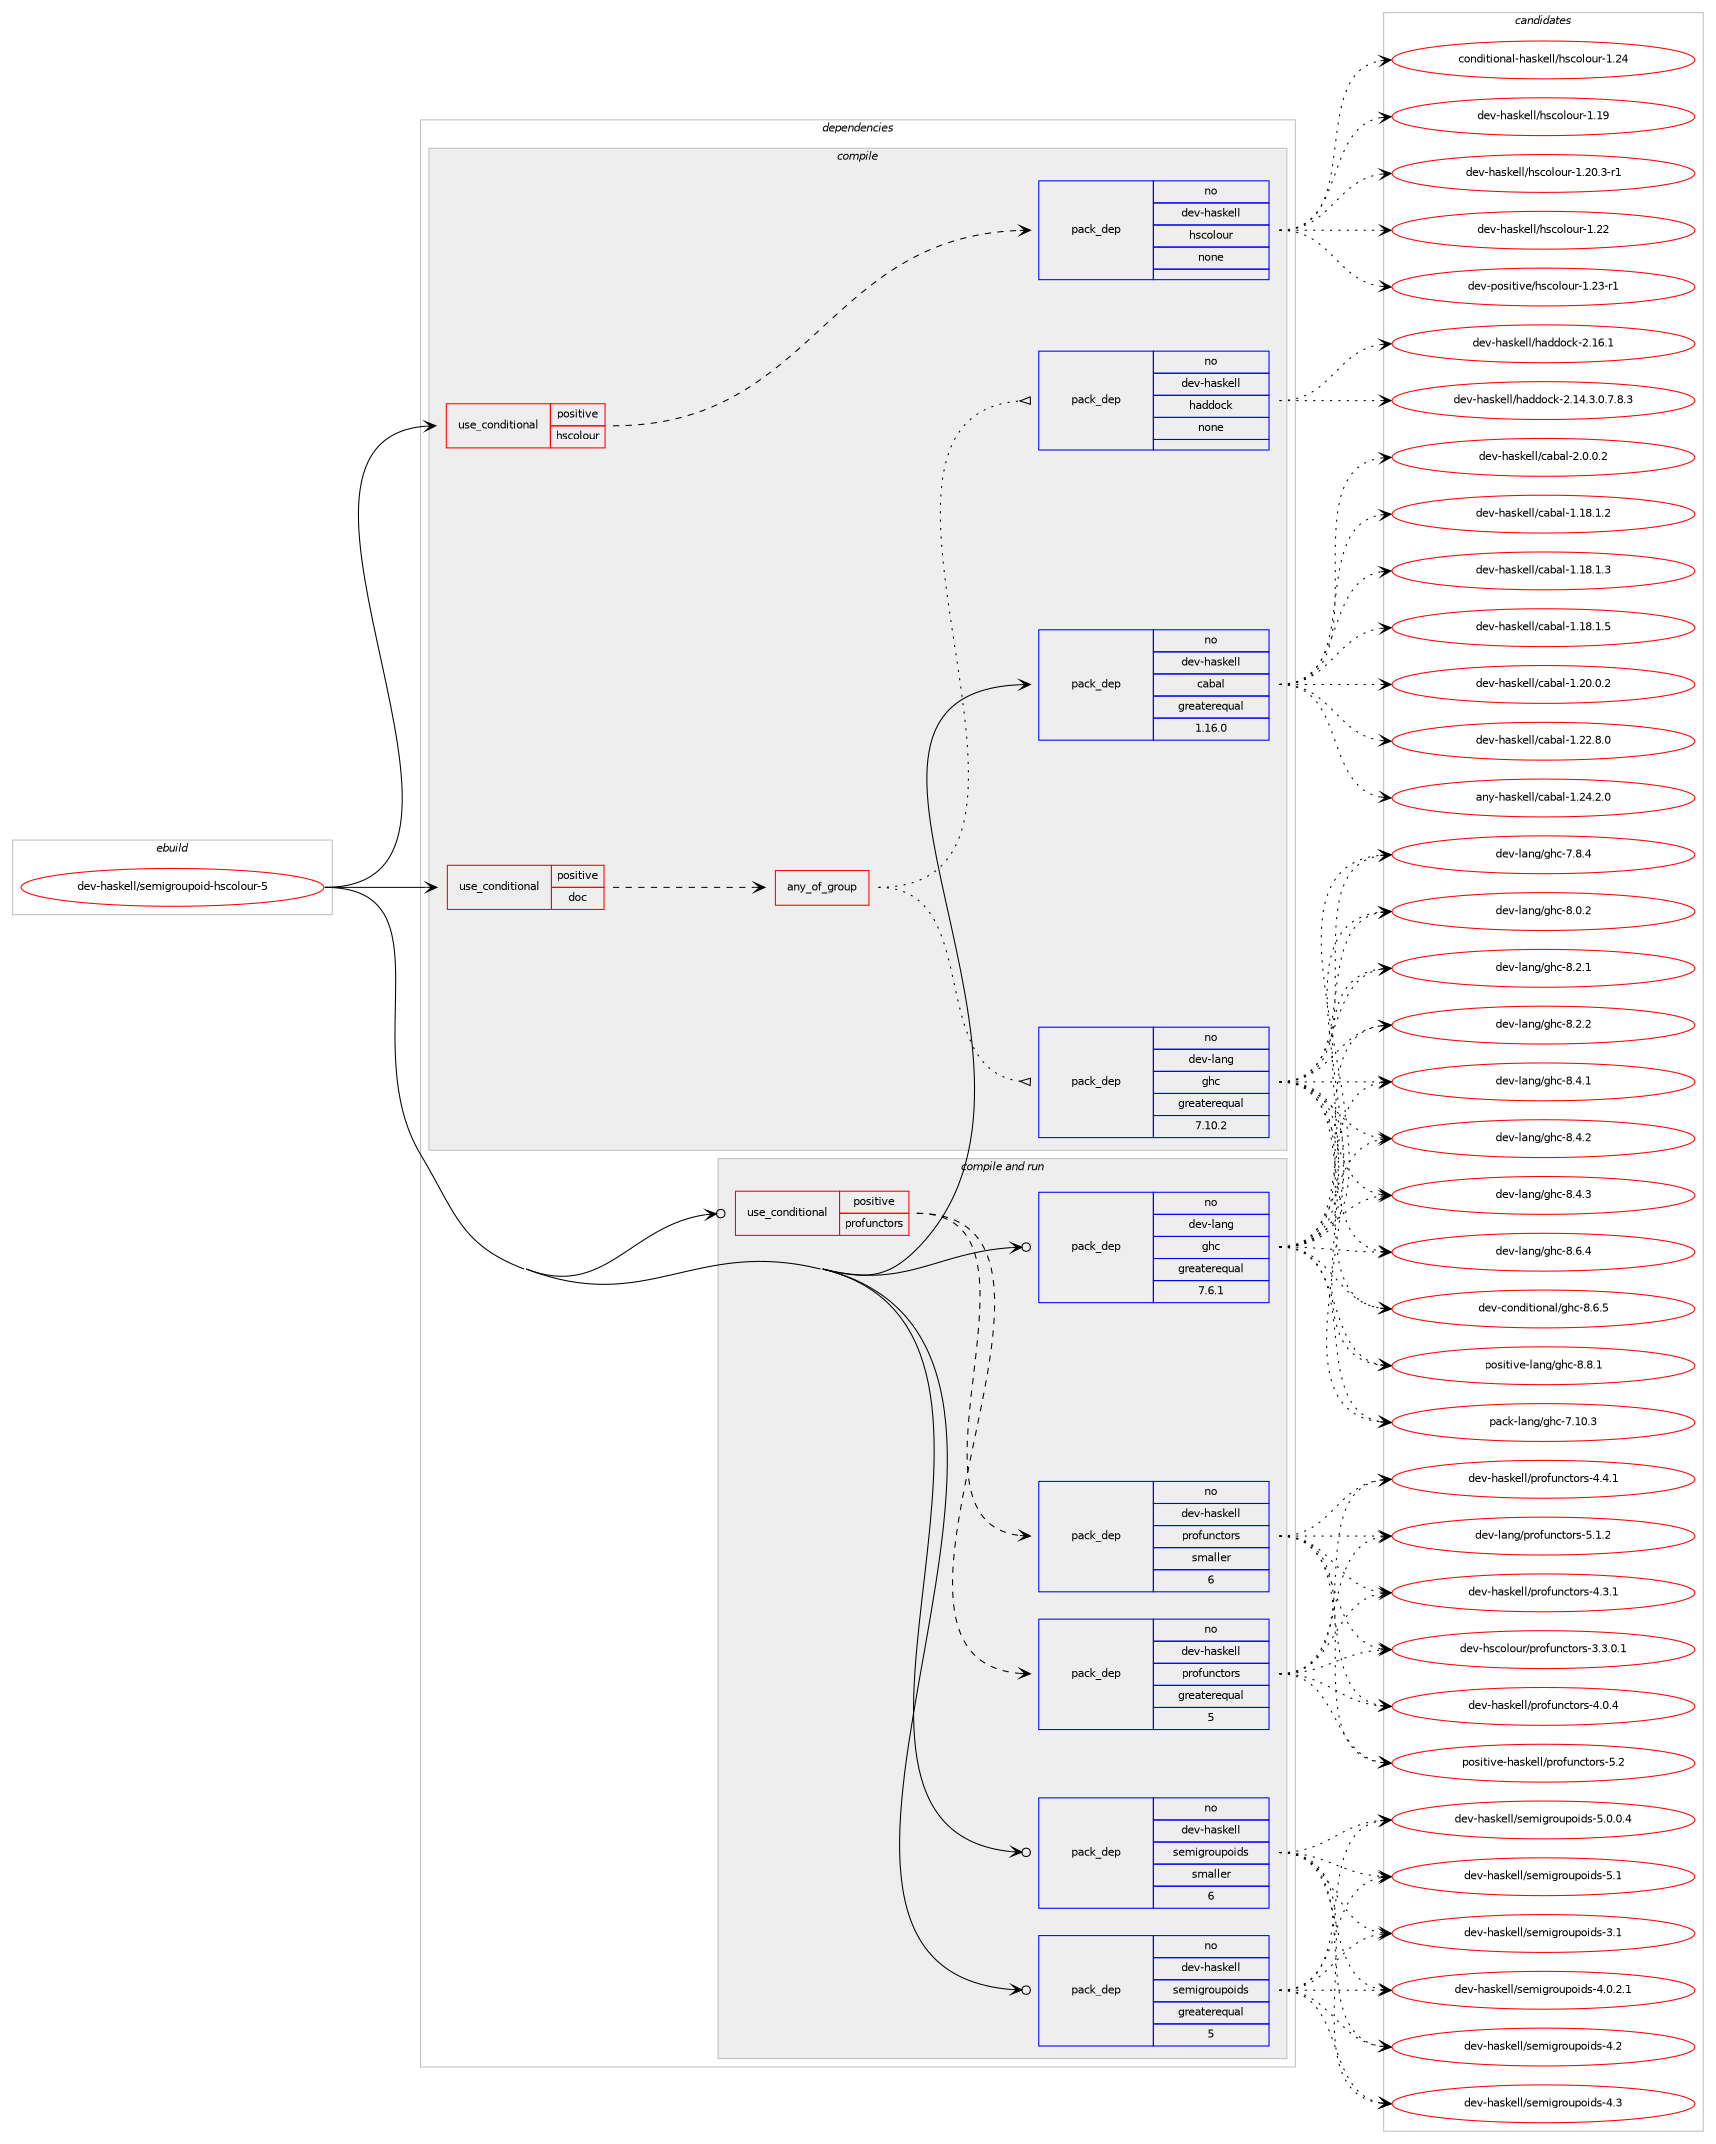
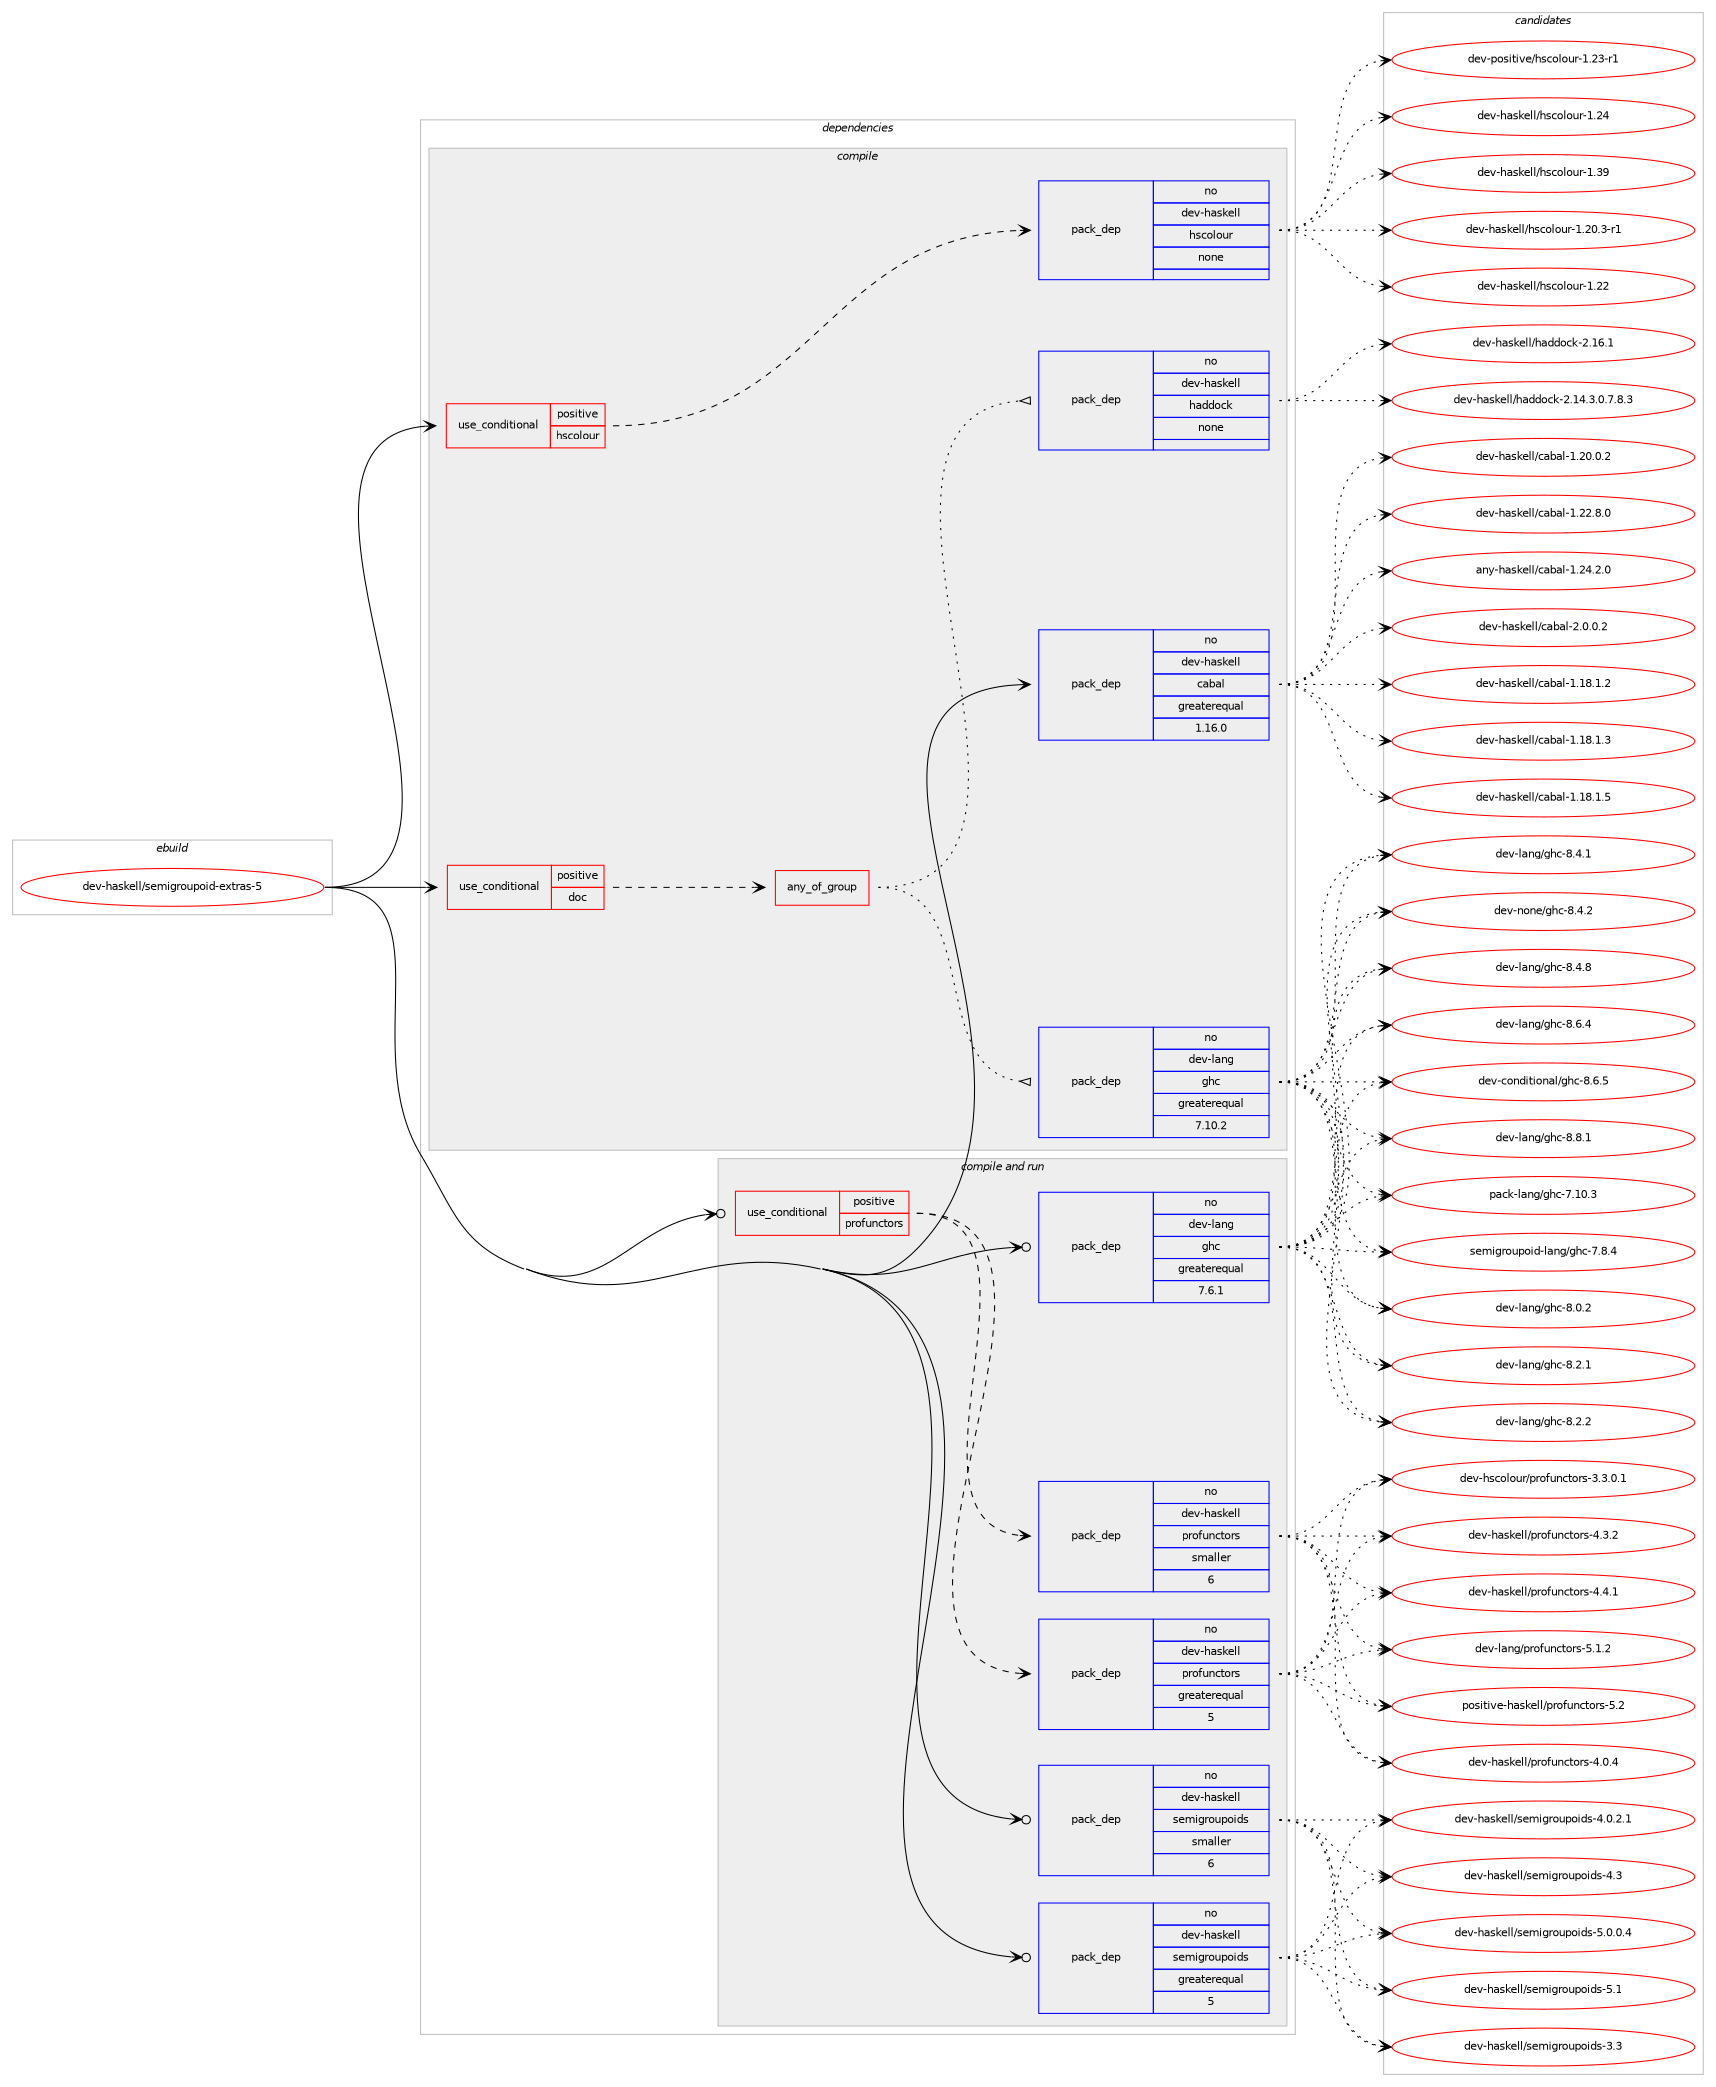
node "conditional-haskell/hscolour-1.24": label "conditional-haskell/hscolour-1.24" -> "dev-haskell/hscolour-1.24"
node "dev-haskell/hscolour-1.19": label "dev-haskell/hscolour-1.19" -> "dev-haskell/hscolour-1.39"
node "dev-lang/ghc-7.8.4": label "dev-lang/ghc-7.8.4" -> "semigroupoid-lang/ghc-7.8.4"
node "dev-haskell/semigroupoid-hscolour-5": label "dev-haskell/semigroupoid-hscolour-5" -> "dev-haskell/semigroupoid-extras-5"
node "dev-lang/ghc-8.4.2": label "dev-lang/ghc-8.4.2" -> "dev-none/ghc-8.4.2"
node "dev-lang/ghc-8.4.3": label "dev-lang/ghc-8.4.3" -> "dev-lang/ghc-8.4.8"
node "positive-lang/ghc-8.8.1": label "positive-lang/ghc-8.8.1" -> "dev-lang/ghc-8.8.1"
node "dev-haskell/profunctors-4.3.1": label "dev-haskell/profunctors-4.3.1" -> "dev-haskell/profunctors-4.3.2"
node "dev-haskell/semigroupoids-3.1": label "dev-haskell/semigroupoids-3.1" -> "dev-haskell/semigroupoids-3.3"
node "dev-haskell/semigroupoids-4.2": removed
